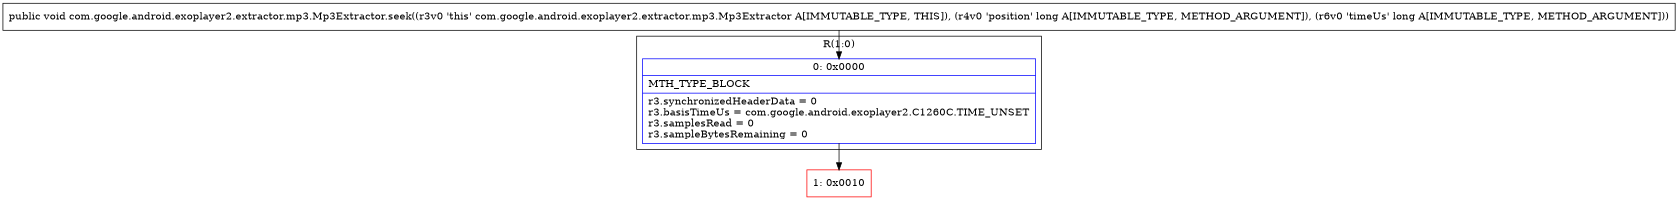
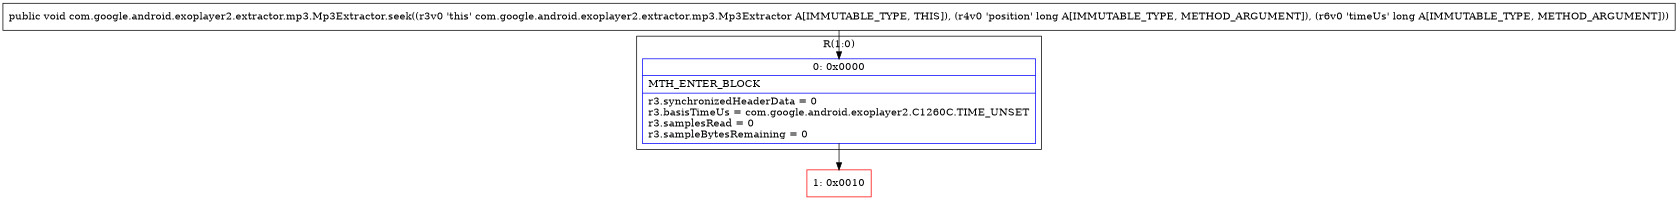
node "0: 0x0000": text "MTH_TYPE_BLOCK" -> "MTH_ENTER_BLOCK"
